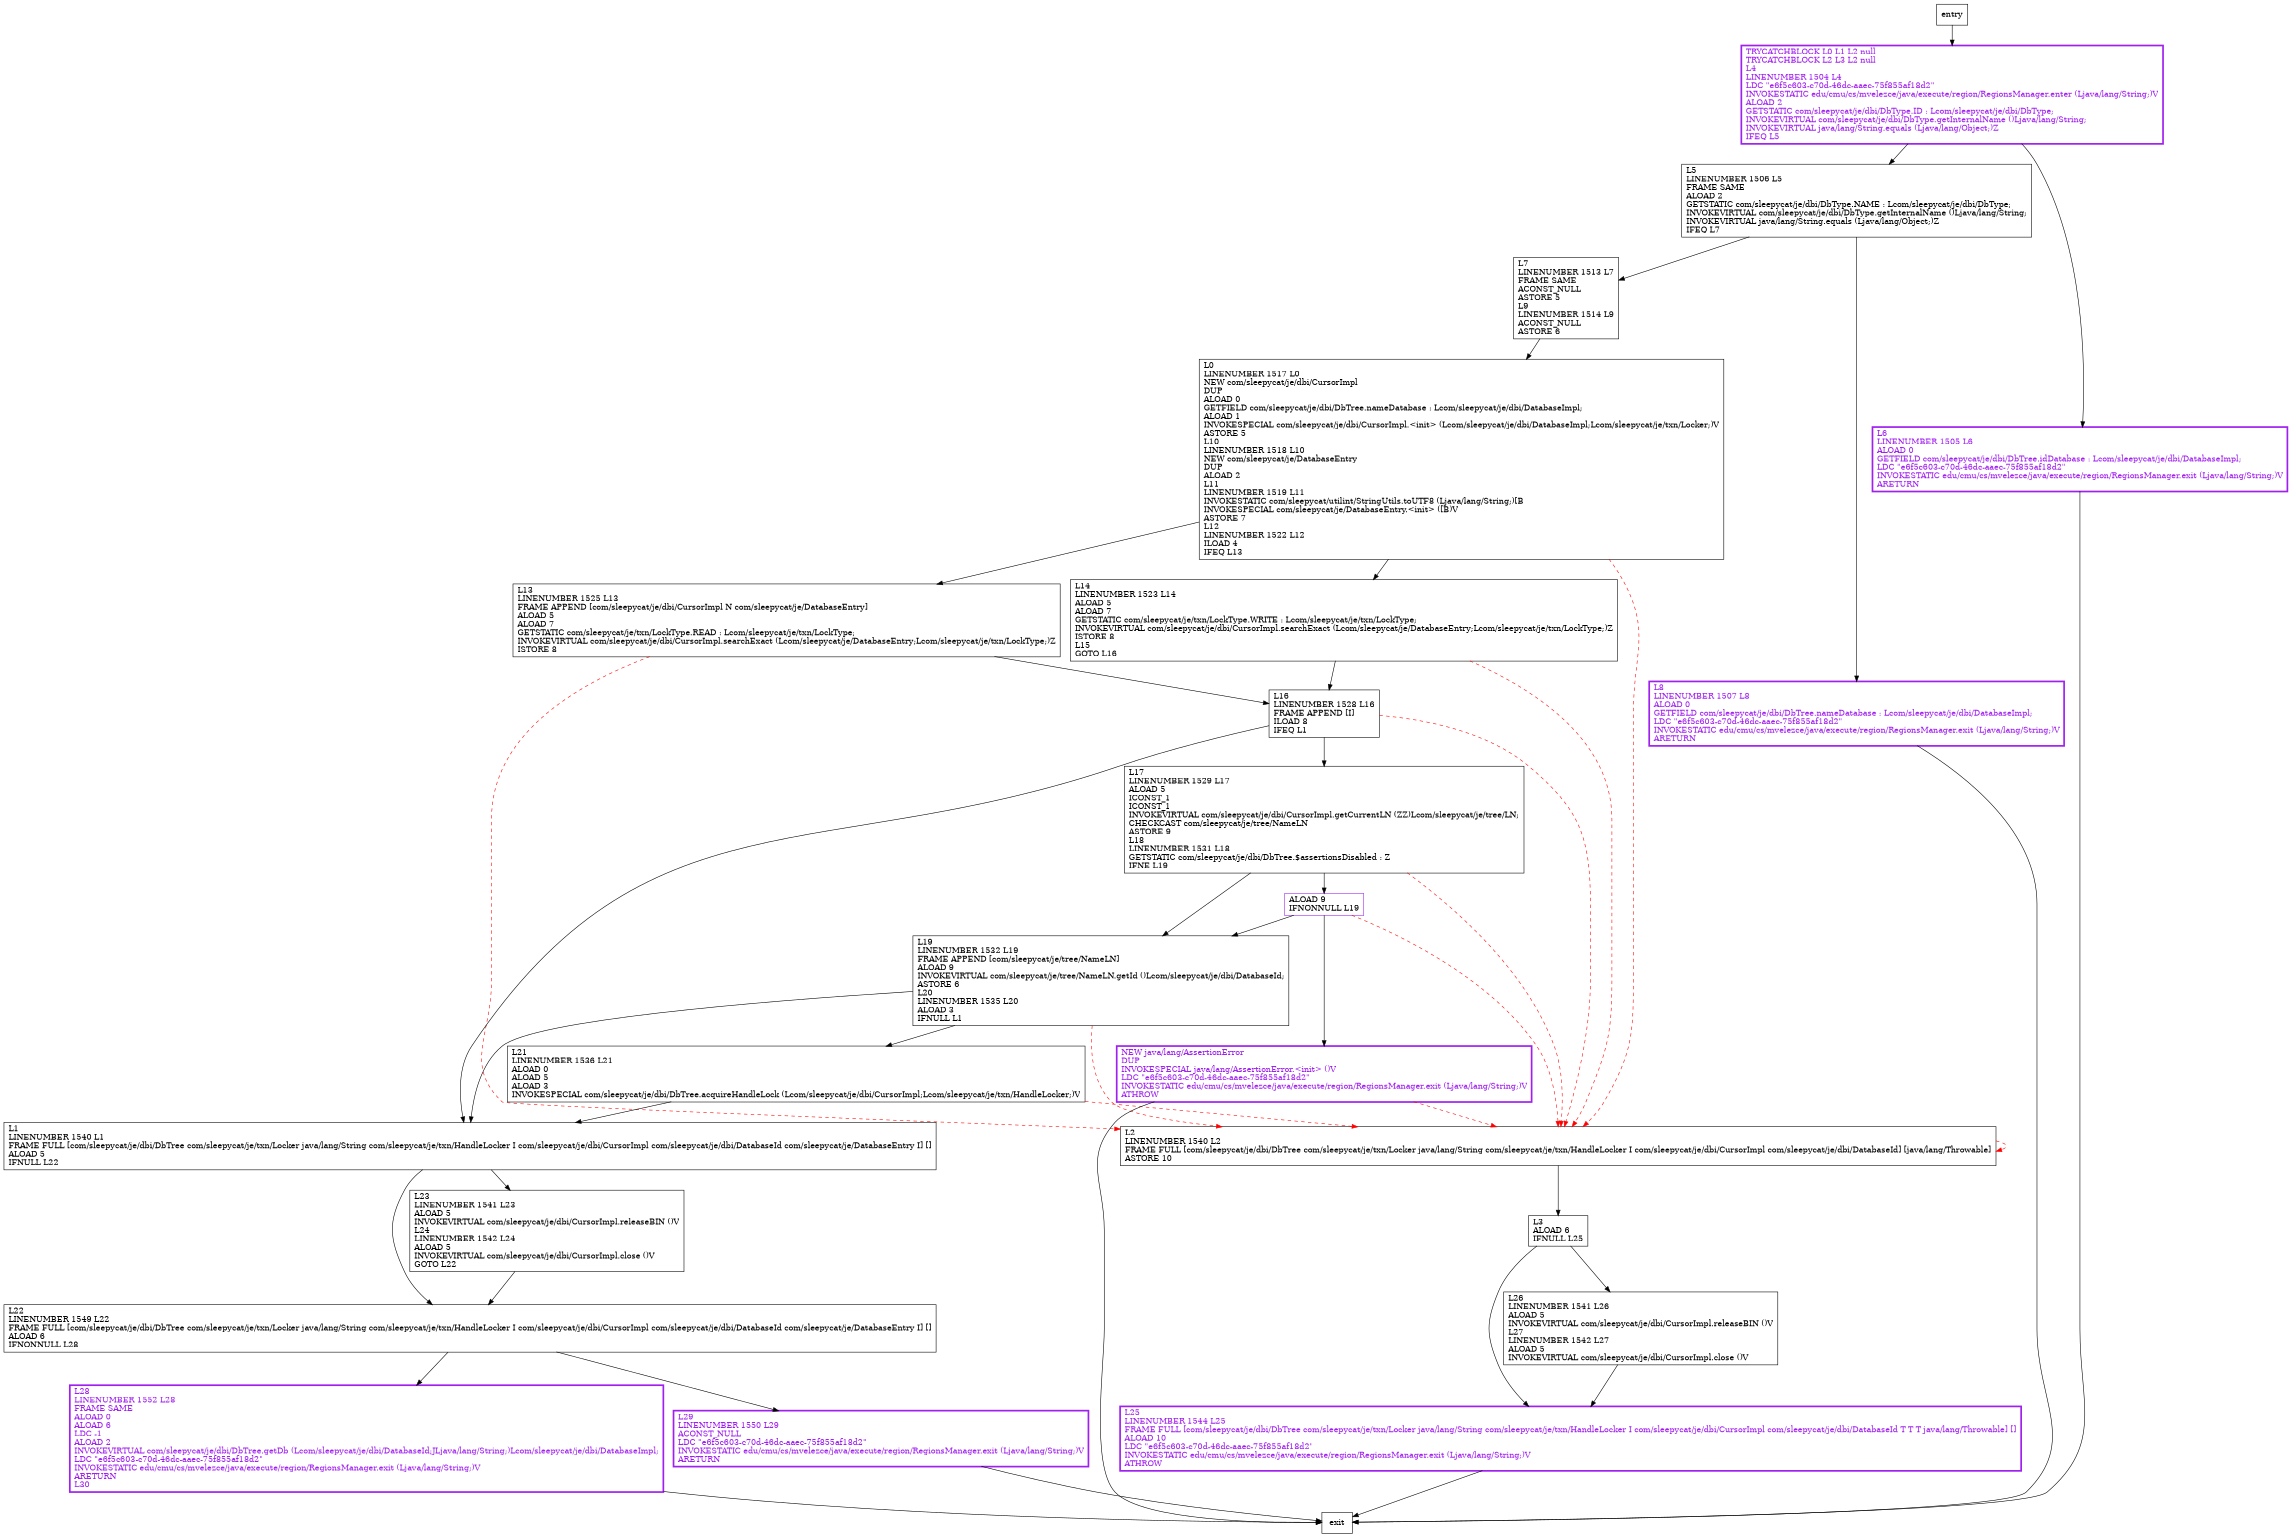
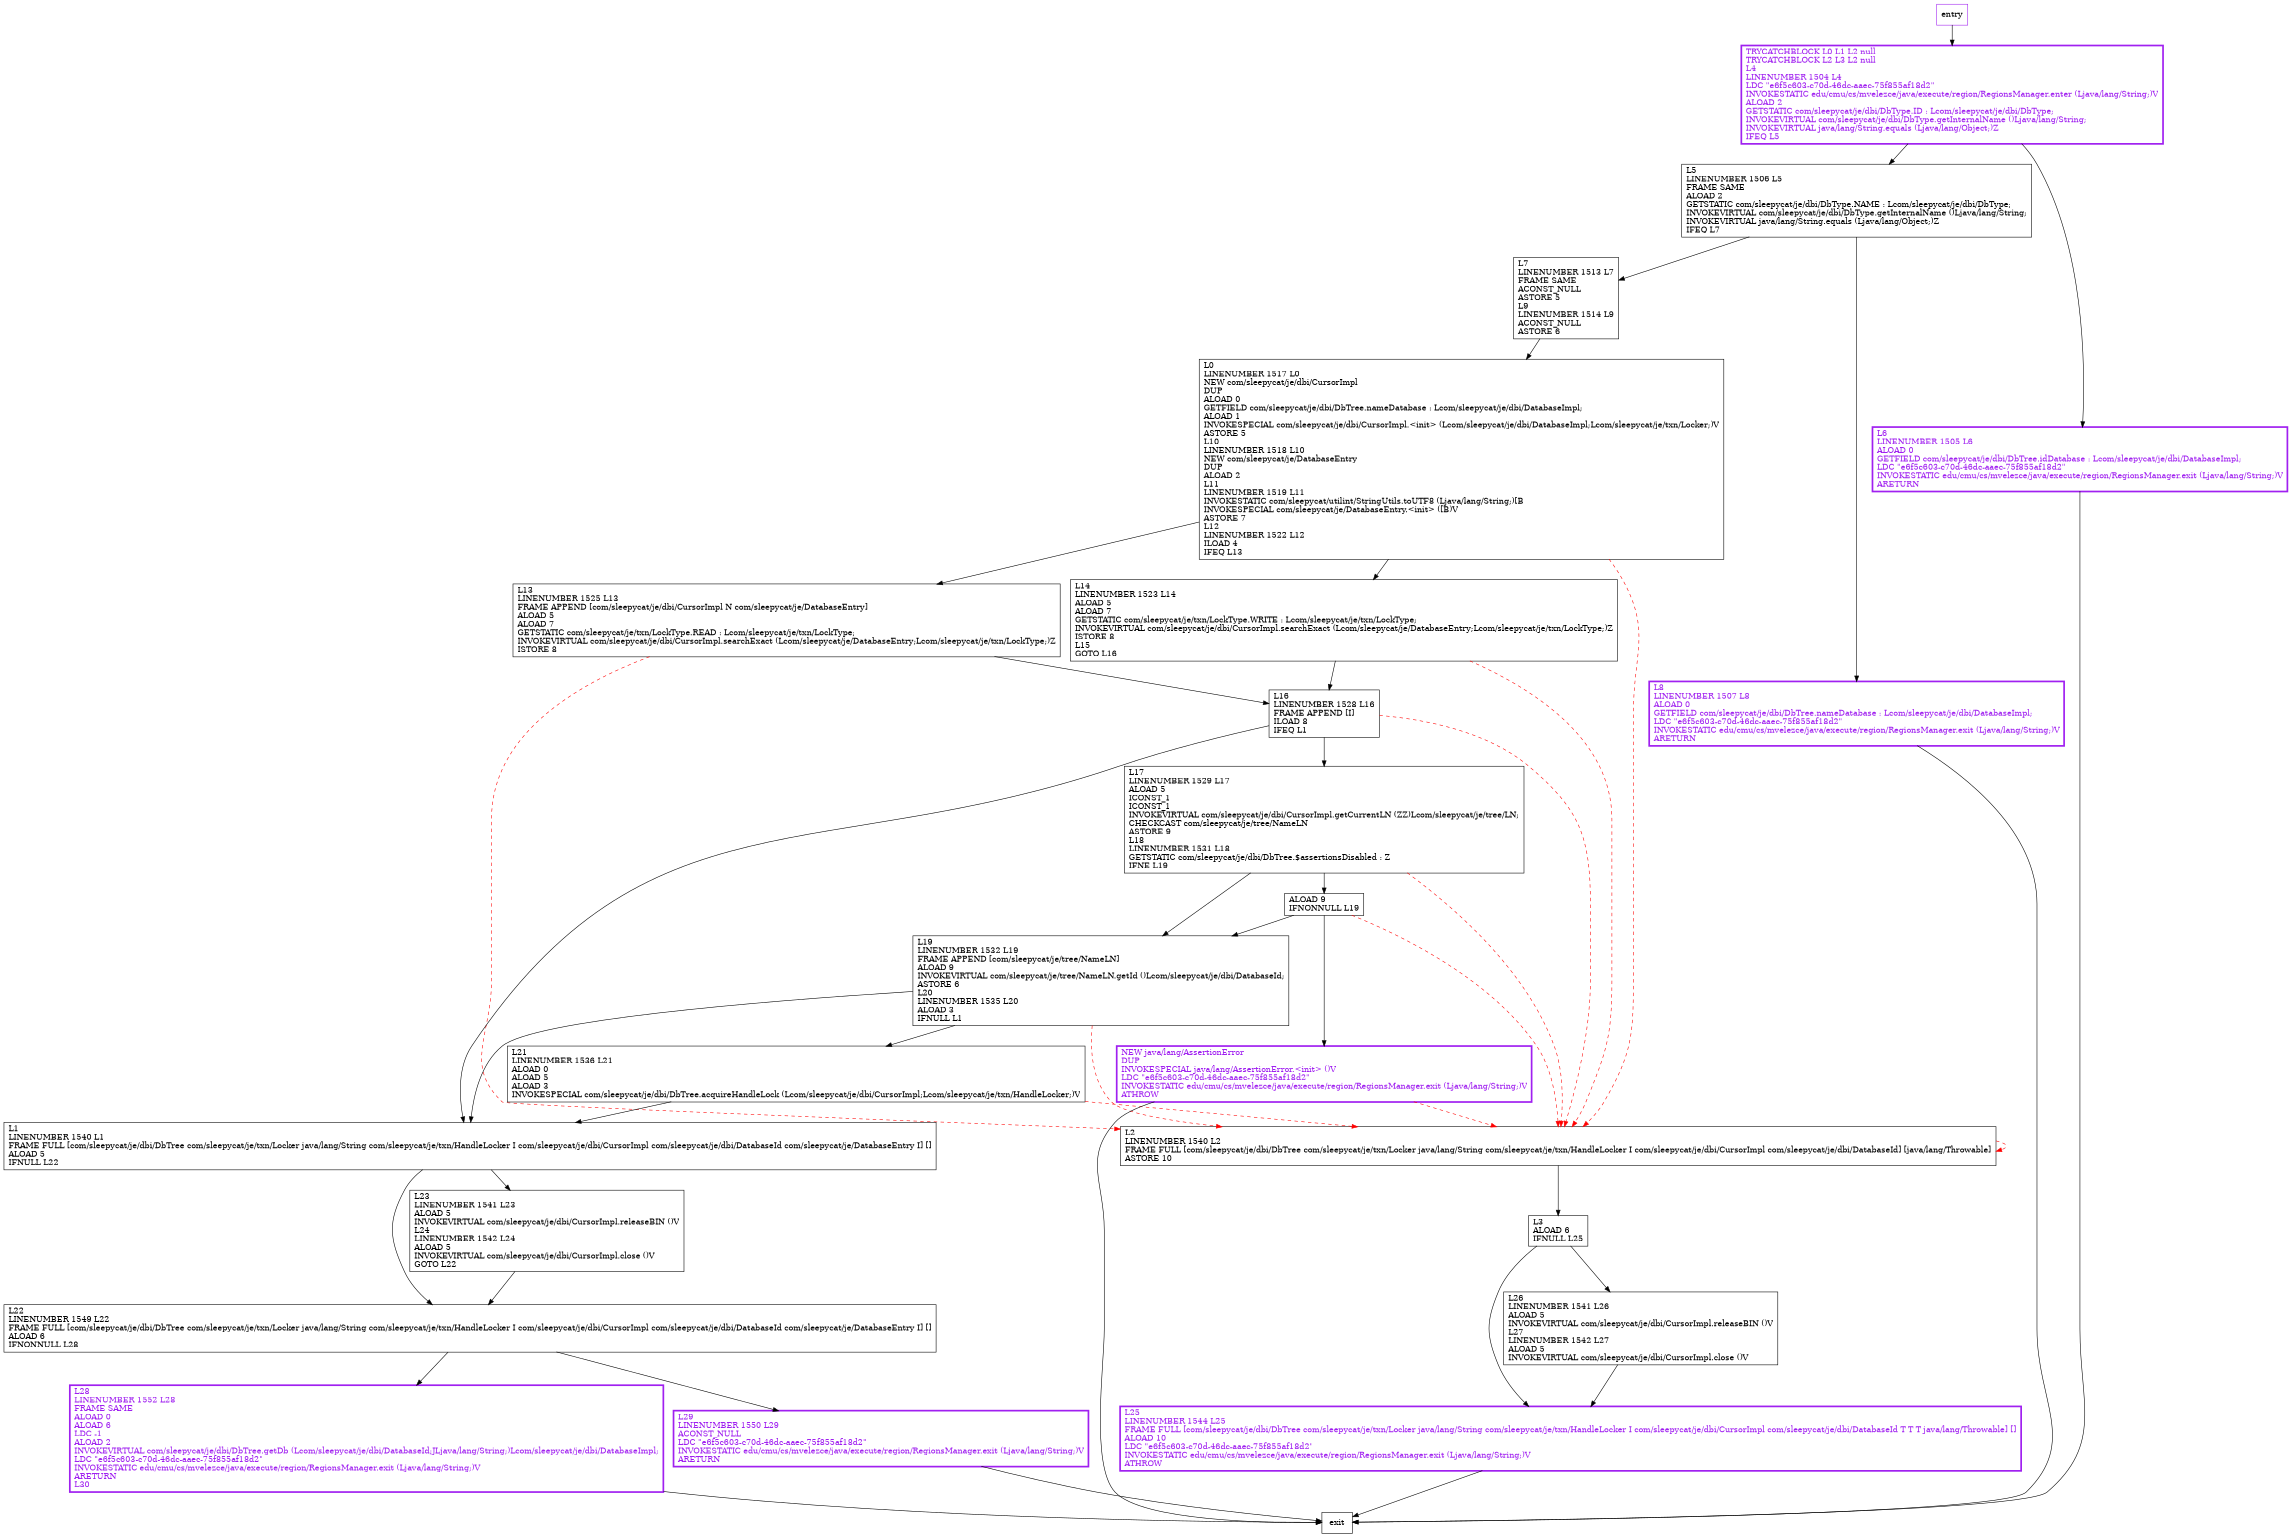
node "entry": color black -> purple
node "ALOAD 9 IFNONNULL L19": color purple -> black
